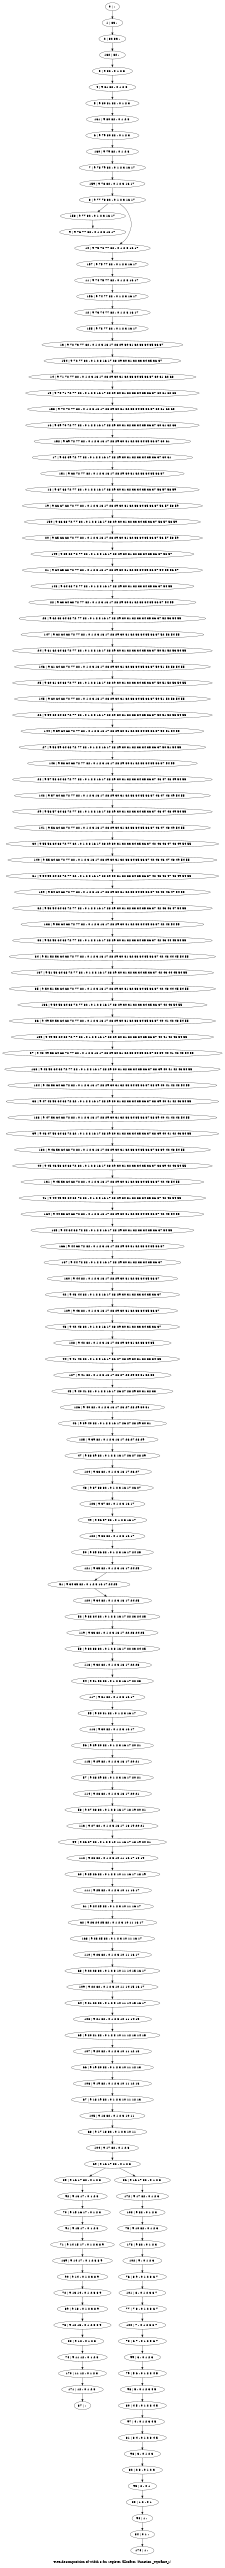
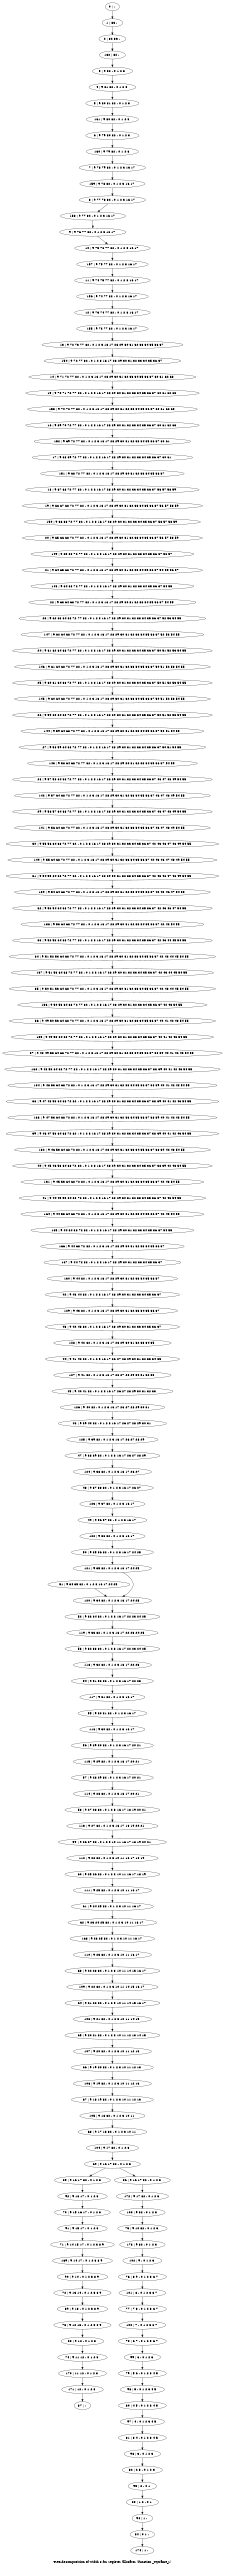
edge "8 | 9 77 78 82 : 0 1 2 3 16 17" -> "10 | 9 75 76 77 82 : 0 1 2 3 16 17": now "9 | 9 76 77 82 : 0 1 2 3 16 17" -> "10 | 9 75 76 77 82 : 0 1 2 3 16 17"
edge "121 | 9 35 82 : 0 1 2 3 16 17 24 25" -> "51 | 9 34 35 82 : 0 1 2 3 16 17 24 25": now "121 | 9 35 82 : 0 1 2 3 16 17 24 25" -> "120 | 9 34 82 : 0 1 2 3 16 17 24 25"
